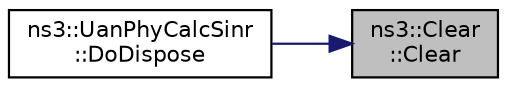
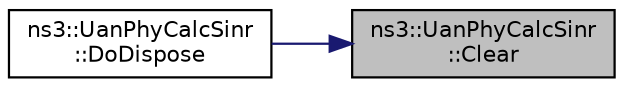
node "ns3::Clear ::Clear": label "ns3::Clear ::Clear" -> "ns3::UanPhyCalcSinr ::Clear"
